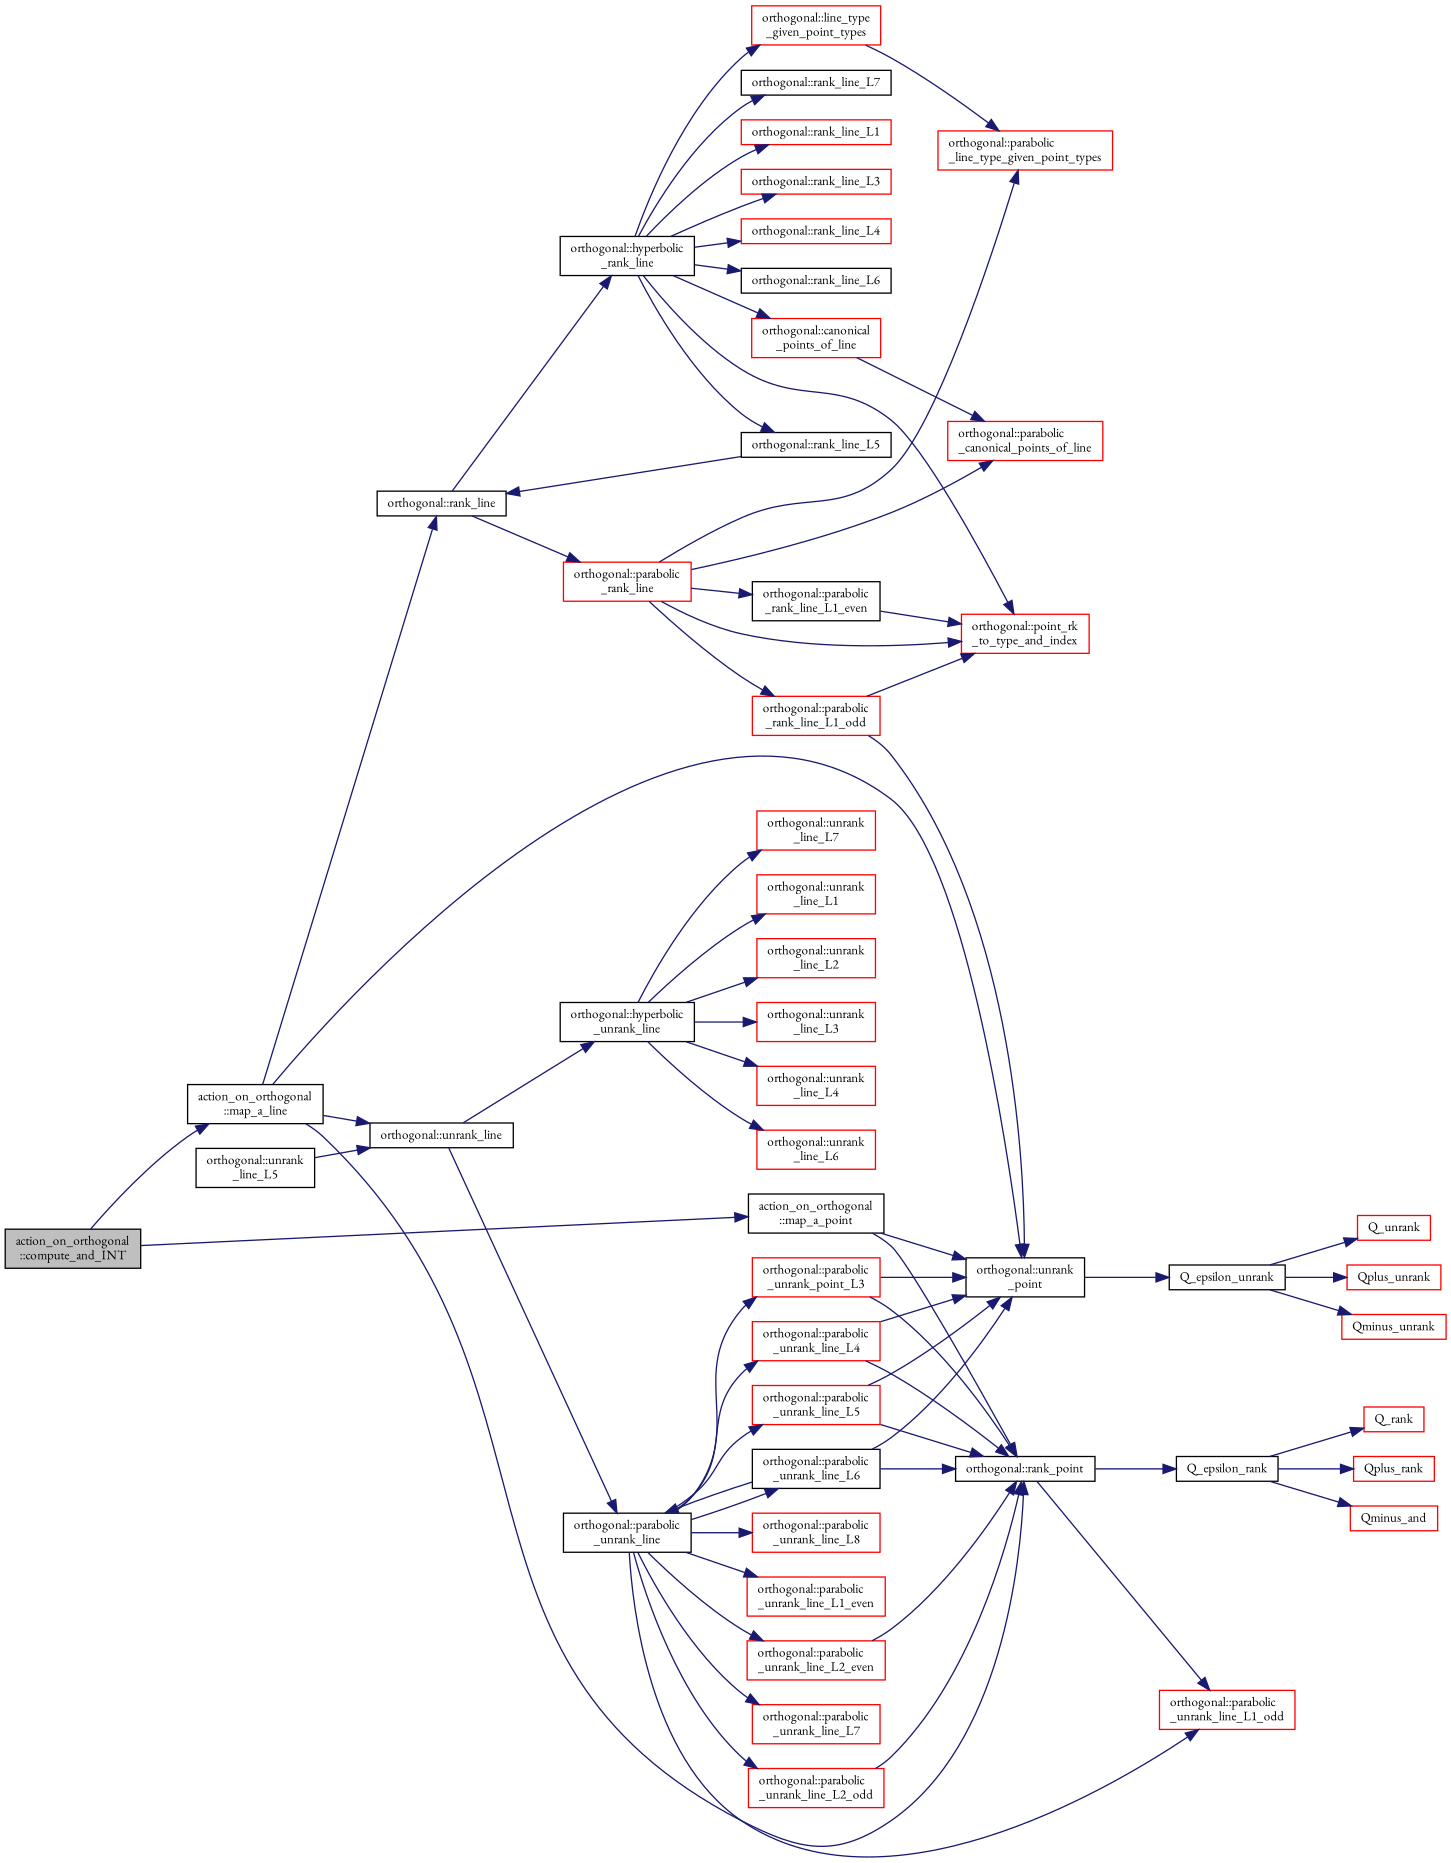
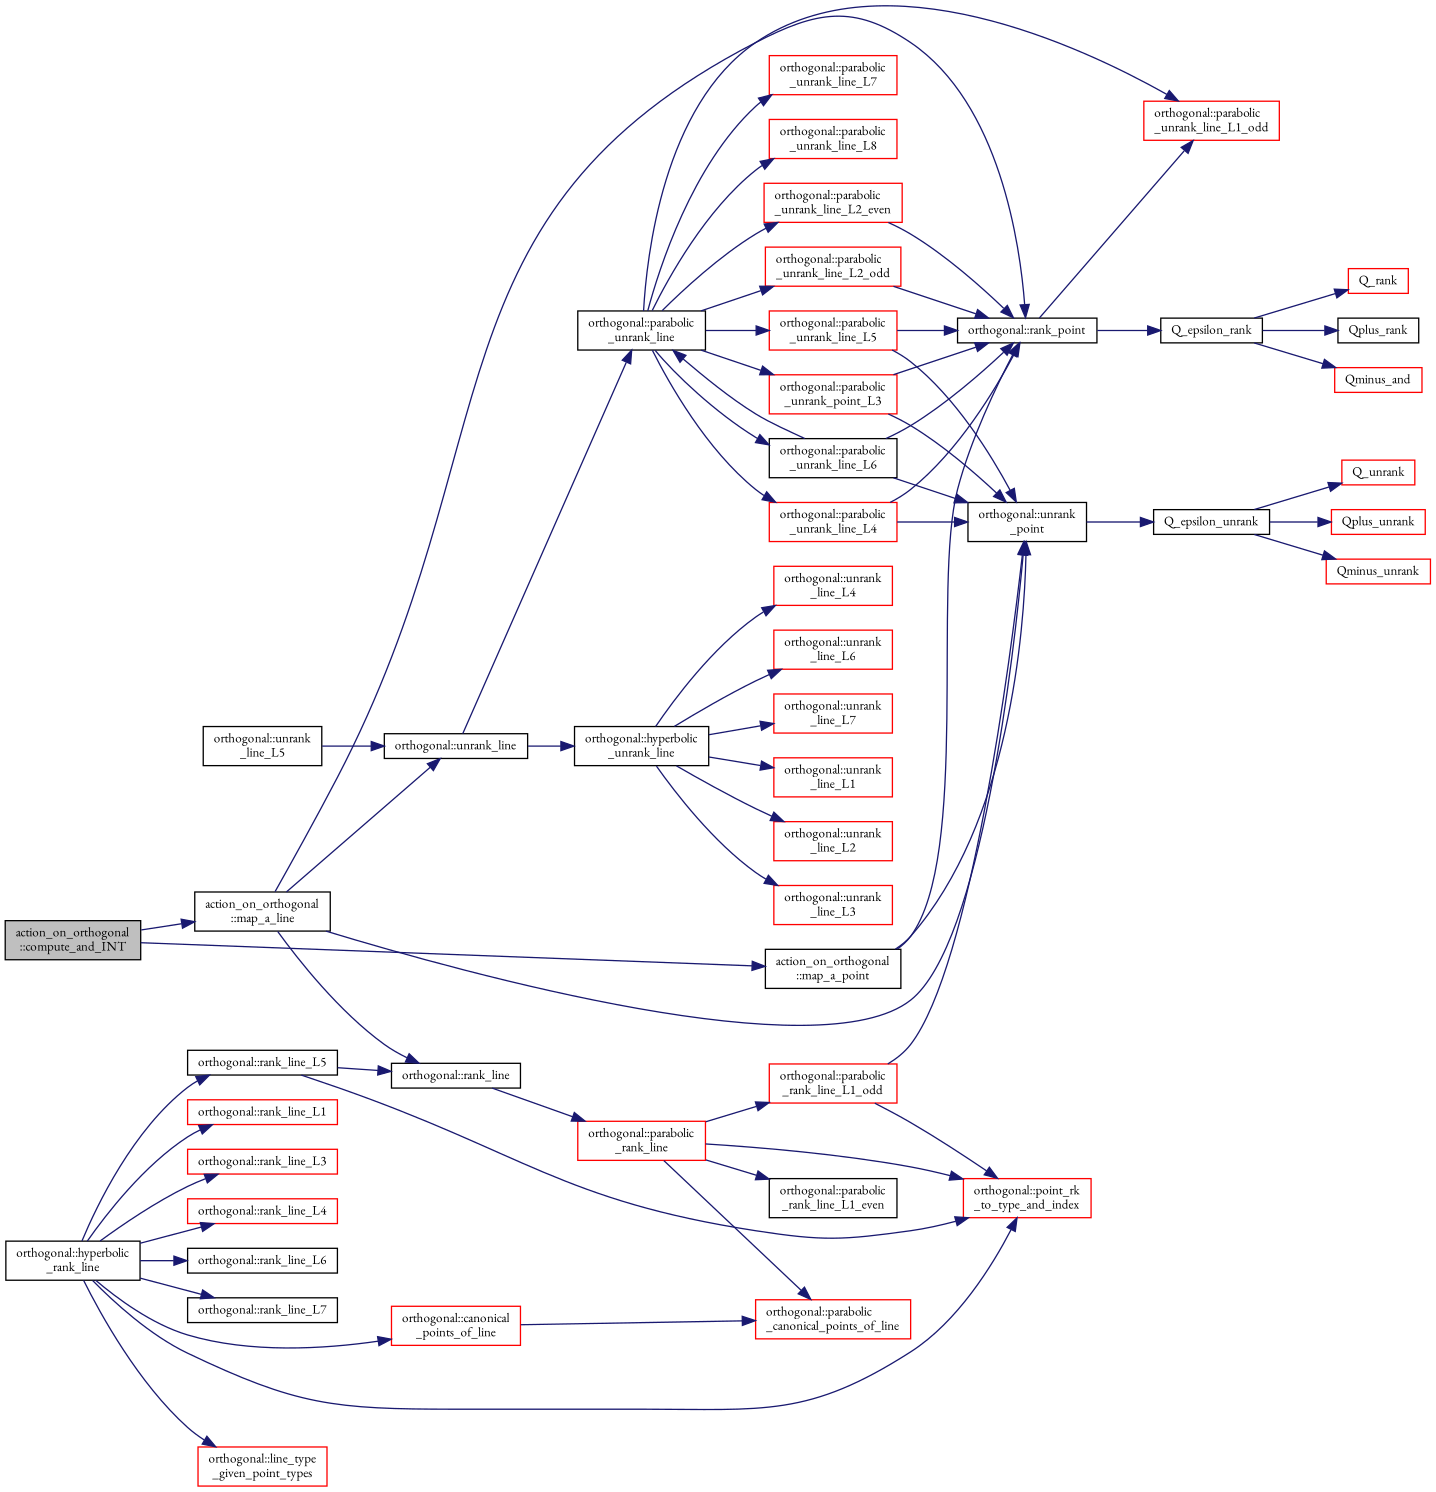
node "orthogonal::parabolic _line_type_given_point_types": removed
edge "orthogonal::rank_line" -> "orthogonal::hyperbolic _rank_line": removed
edge "orthogonal::parabolic _rank_line_L1_even" -> "orthogonal::point_rk _to_type_and_index": now "orthogonal::rank_line_L5" -> "orthogonal::point_rk _to_type_and_index"
node "Qplus_rank": color red -> black
node "orthogonal::parabolic _unrank_line_L1_even": removed
